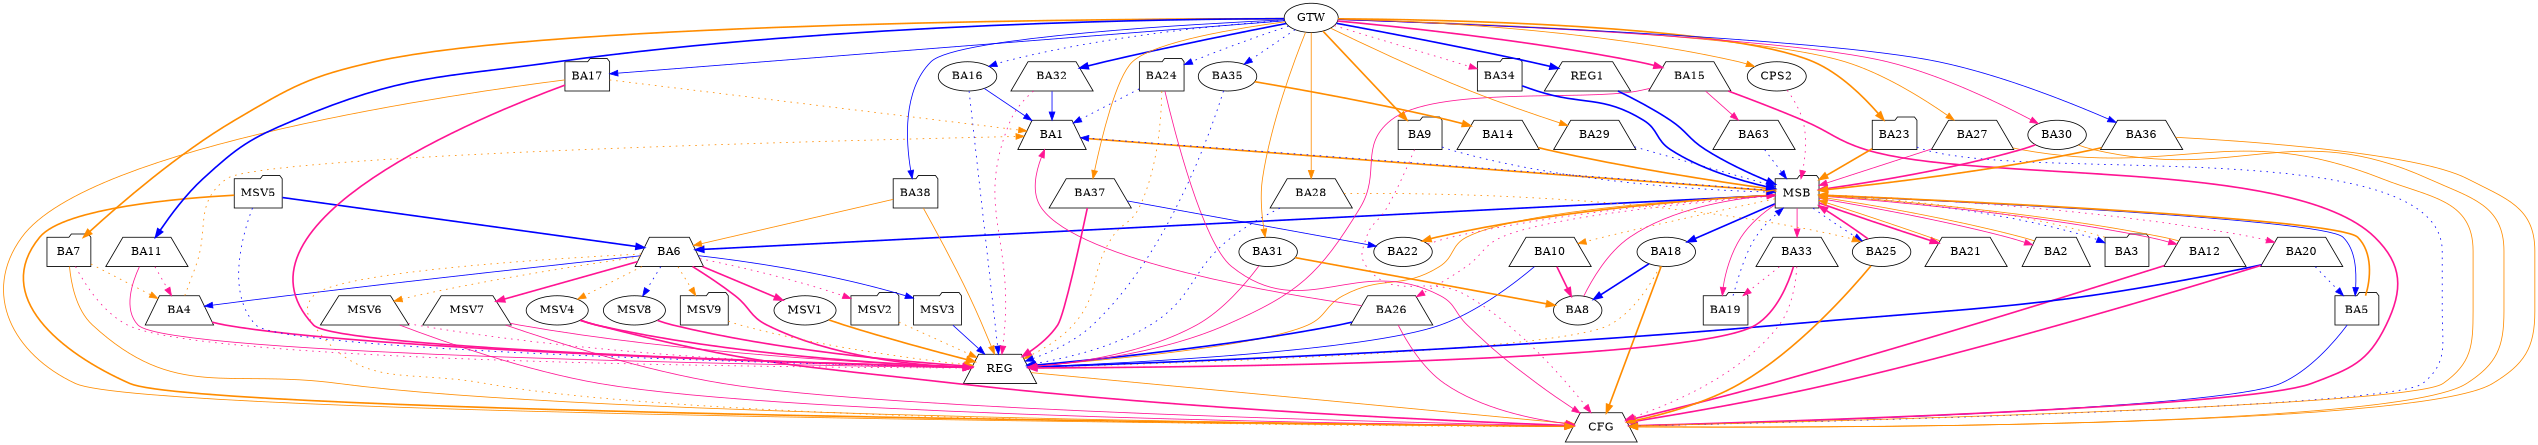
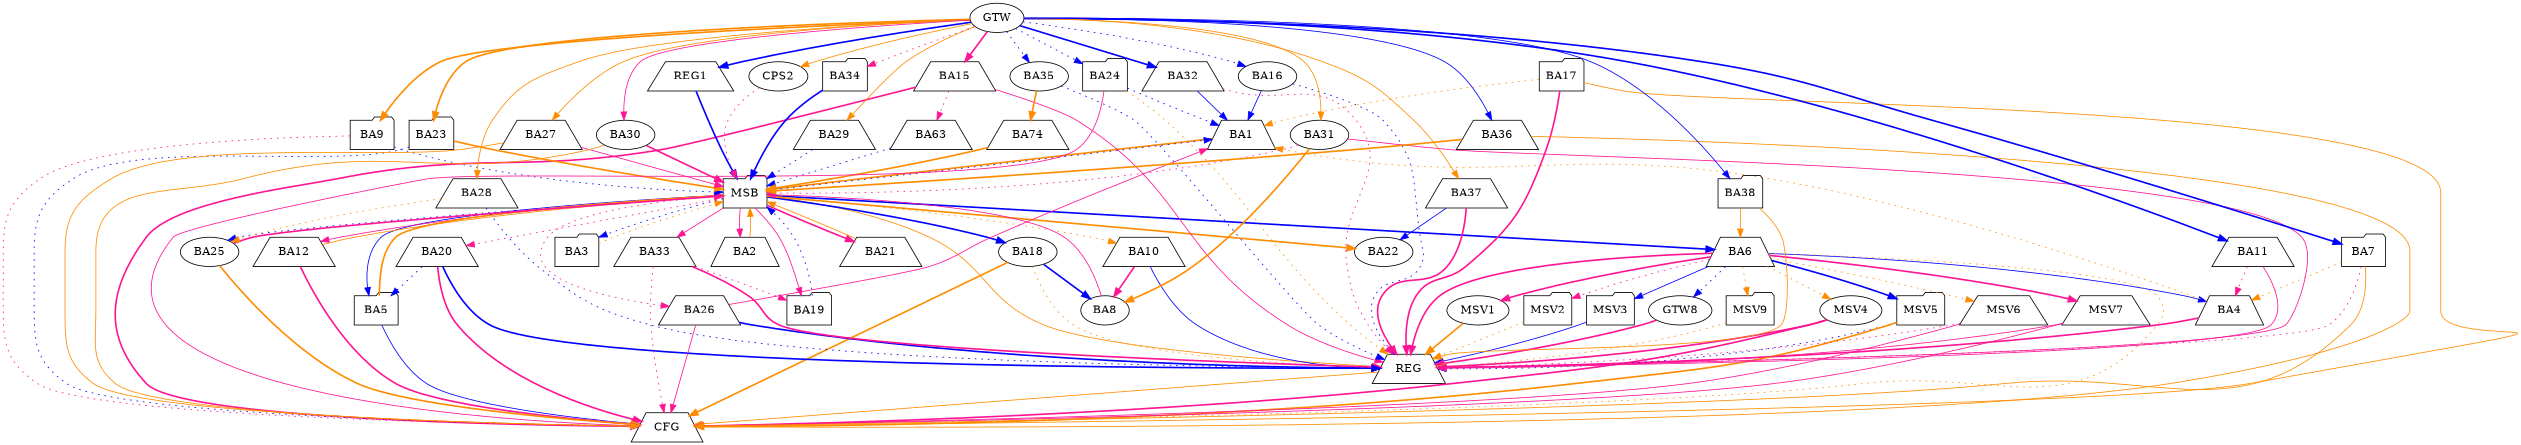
edge "GTW" -> "BA7": color darkorange -> blue
edge "GTW" -> "BA17": removed
edge "BA15" -> "BA63": style solid -> dotted
node "BA14": label "BA14" -> "BA74"
edge "BA22" -> "MSB": now "BA31" -> "MSB"
edge "MSV5" -> "BA6": reversed
node "MSV8": label "MSV8" -> "GTW8"
